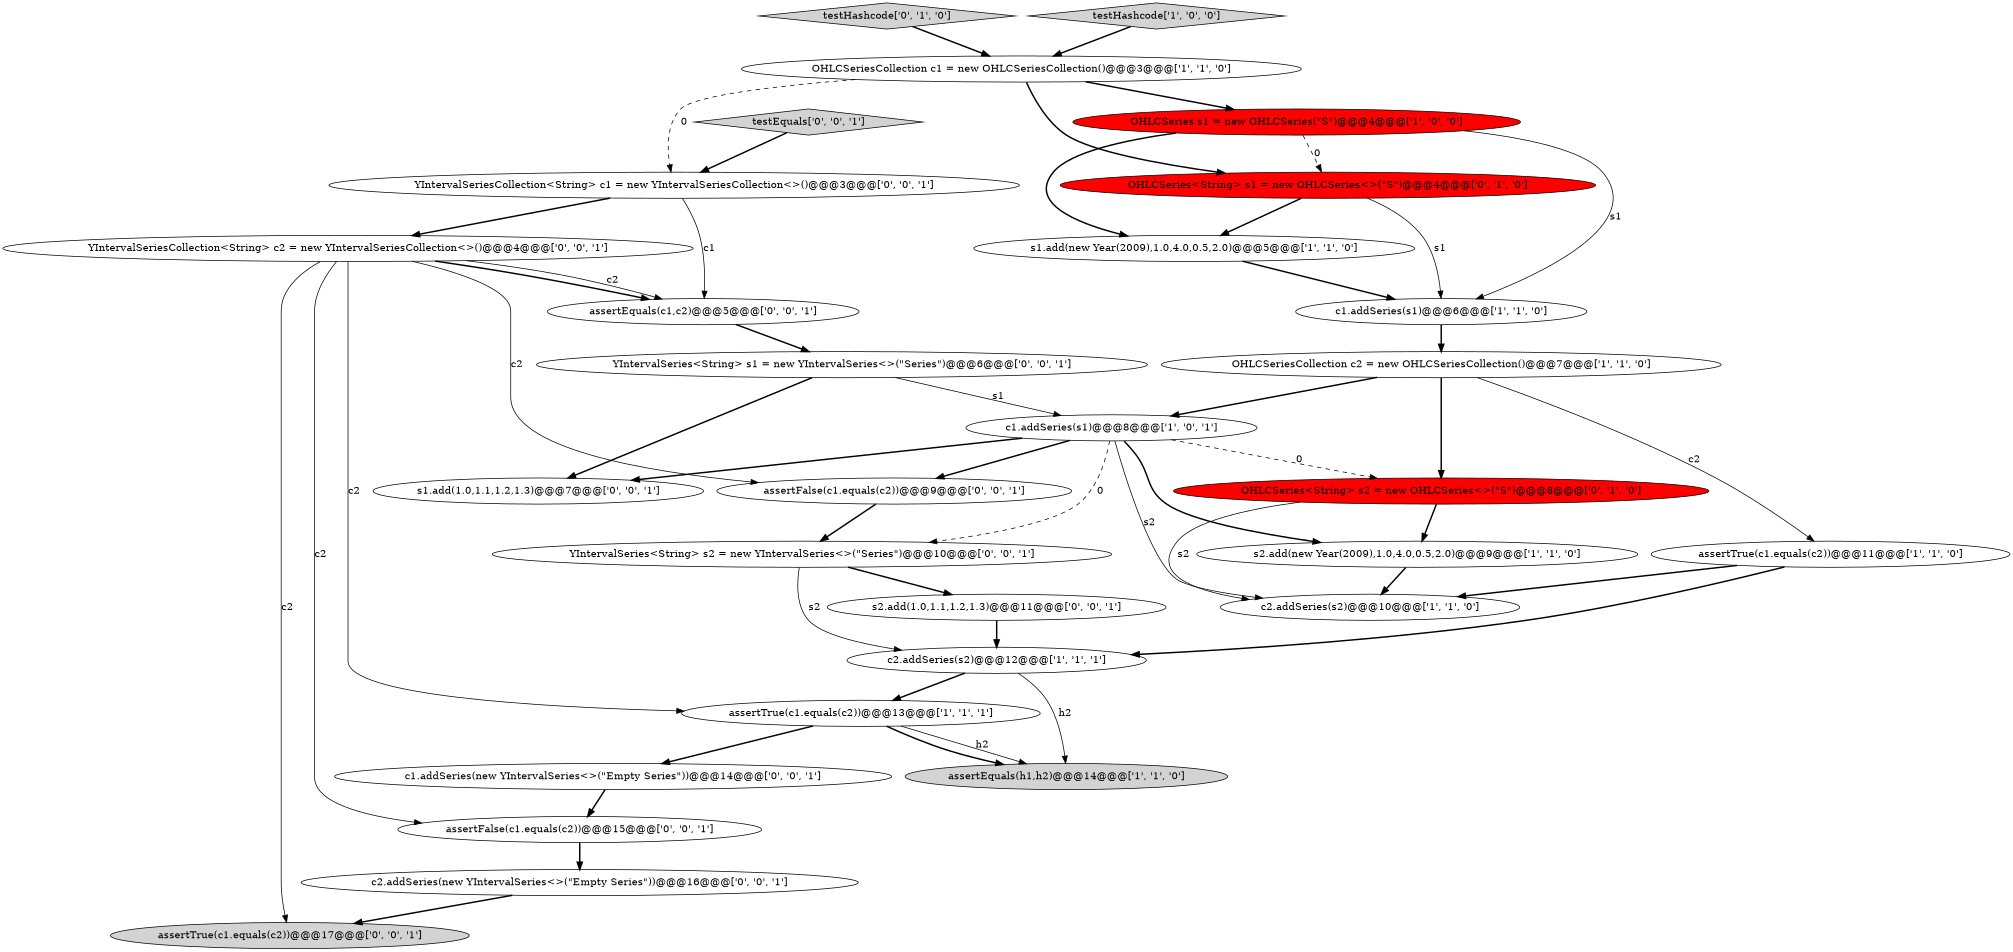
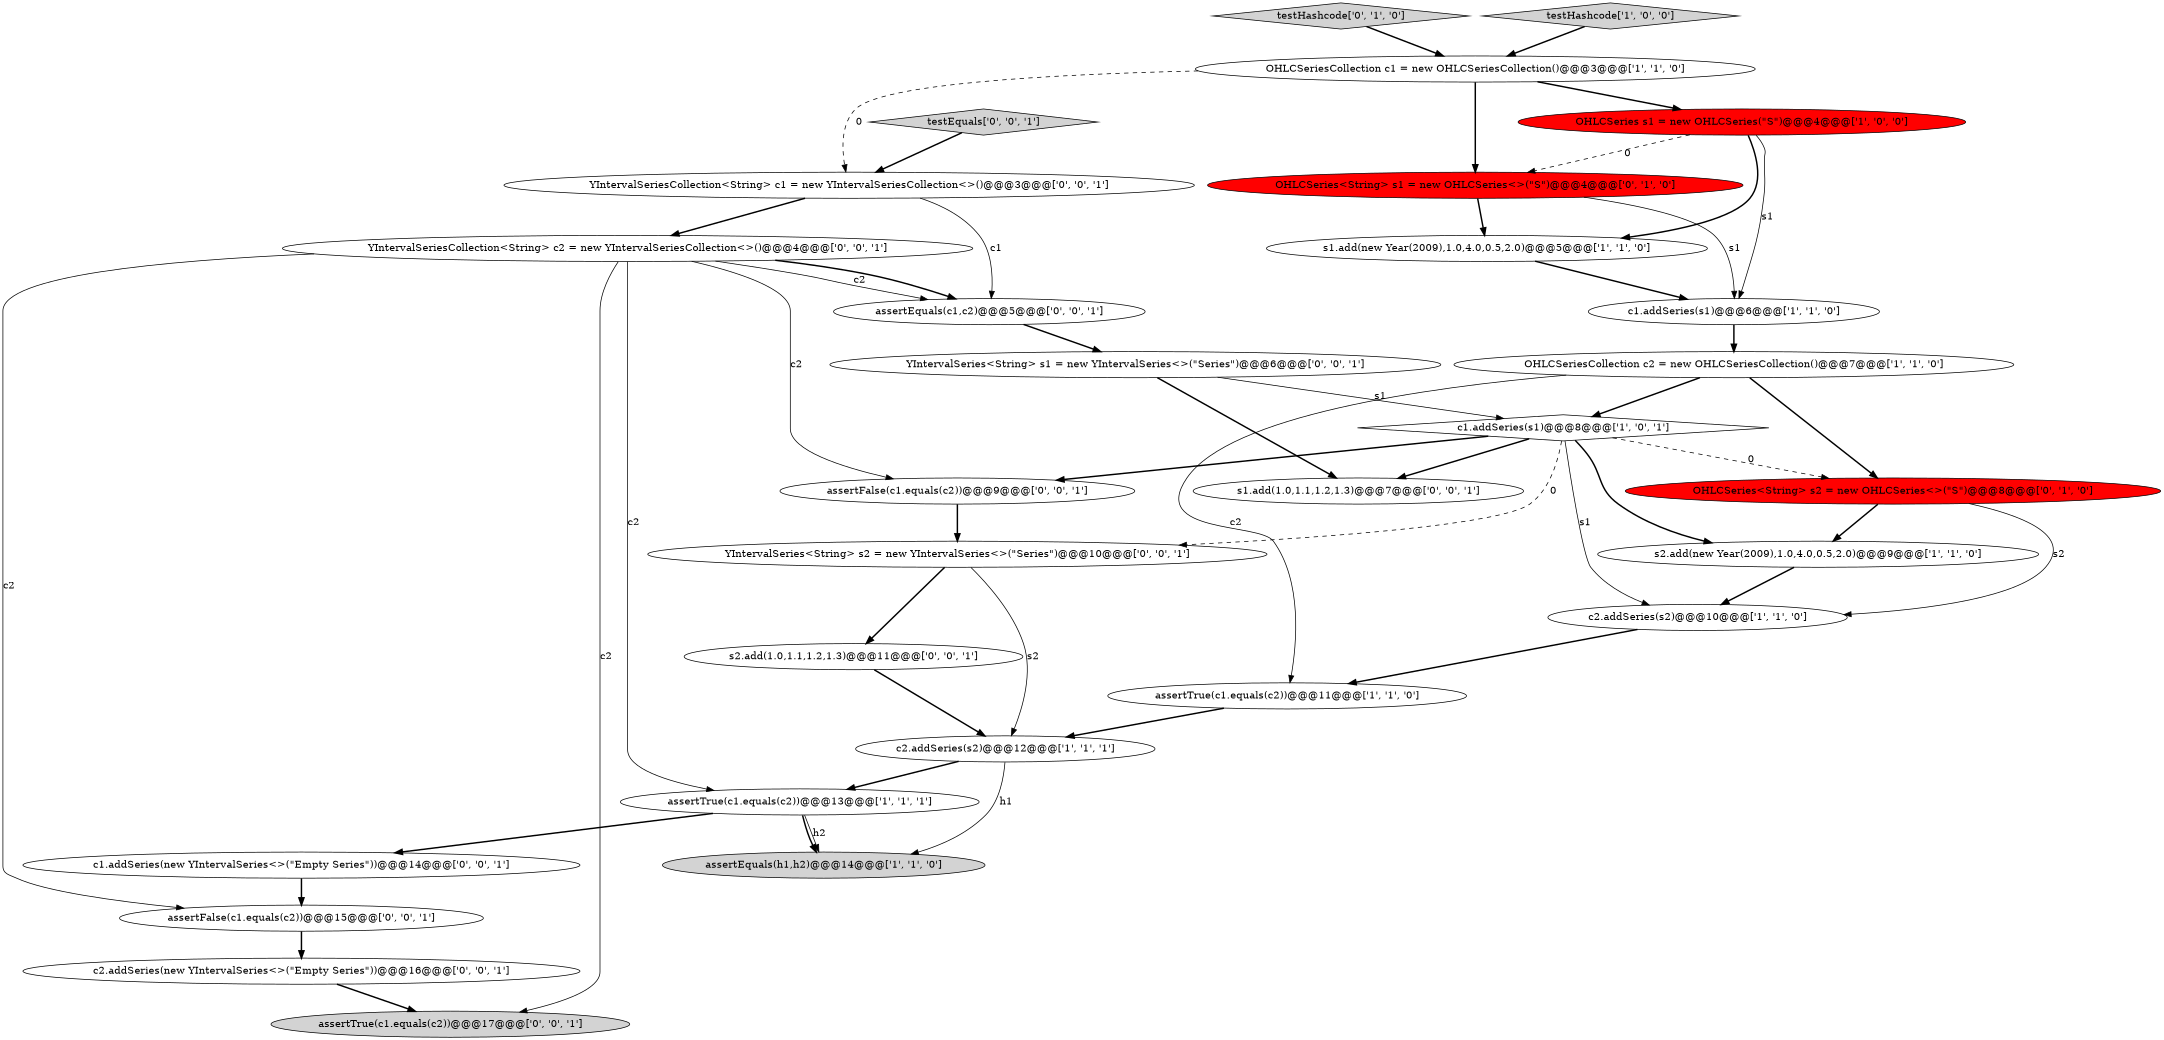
node "c1.addSeries(s1)@@@8@@@['1', '0', '1']": shape ellipse -> diamond
edge "c1.addSeries(s1)@@@8@@@['1', '0', '1']" -> "c2.addSeries(s2)@@@10@@@['1', '1', '0']": label "s2" -> "s1"
edge "assertTrue(c1.equals(c2))@@@11@@@['1', '1', '0']" -> "c2.addSeries(s2)@@@10@@@['1', '1', '0']": reversed
edge "c2.addSeries(s2)@@@12@@@['1', '1', '1']" -> "assertEquals(h1,h2)@@@14@@@['1', '1', '0']": label "h2" -> "h1"
